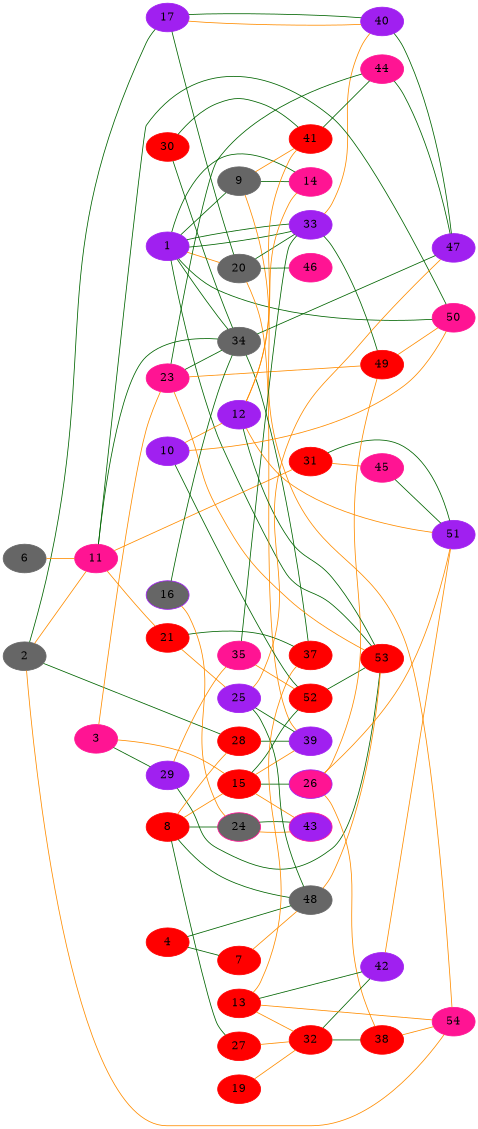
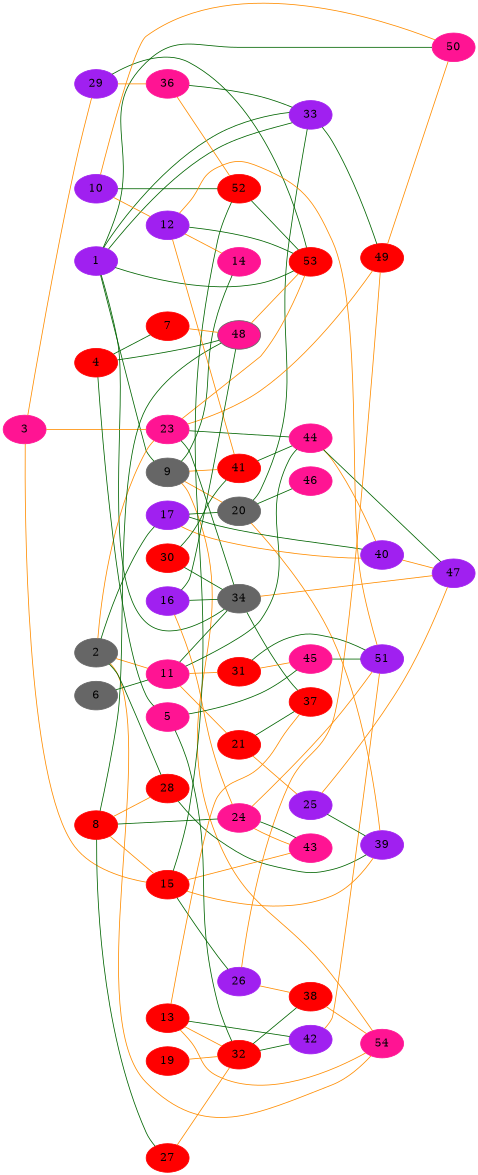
edge "50" -- "11": now "44" -- "11"
edge "40" -- "33": now "40" -- "44"
edge "40" -- "47": color darkgreen -> darkorange
edge "14" -- "1": removed
edge "1" -- "20": now "9" -- "20"
edge "47" -- "34": color darkgreen -> darkorange
edge "23" -- "2": added
edge "6" -- "11": color darkorange -> darkgreen
node "16": fillcolor gray40 -> purple
node "35": label "35" -> "36"
edge "51" -- "26": now "51" -- "24"
node "5": added
edge "3" -- "29": color darkgreen -> darkorange
node "26": fillcolor deeppink -> purple
edge "25" -- "48": now "16" -- "48"
node "24": fillcolor gray40 -> deeppink
node "43": fillcolor purple -> deeppink
node "48": fillcolor gray40 -> deeppink
